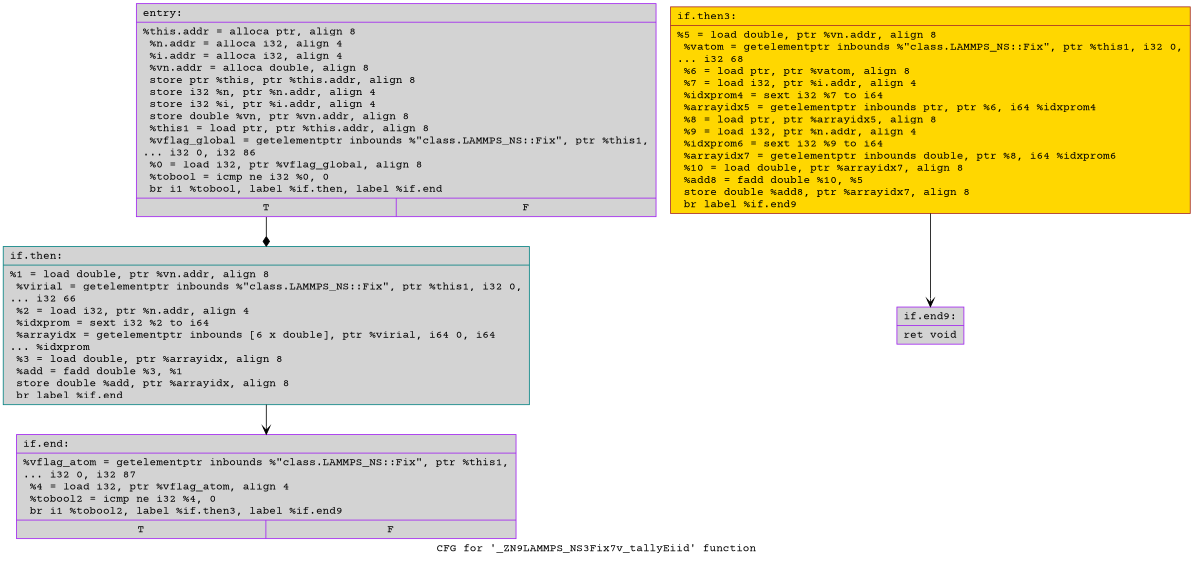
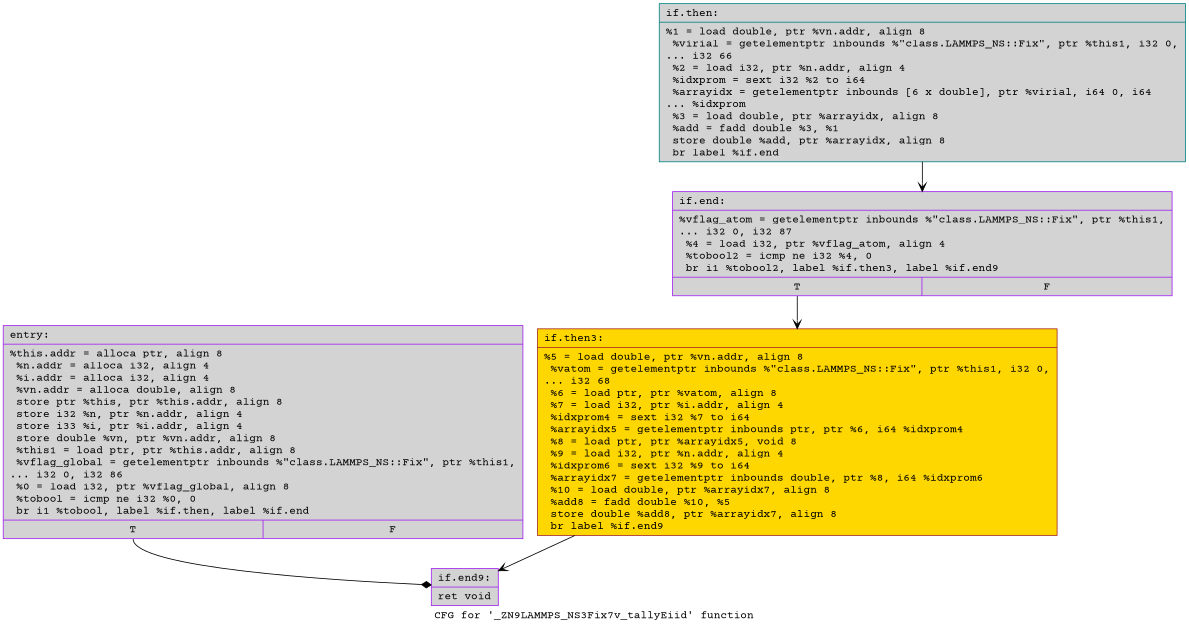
node "entry:": text "store i32 %i, ptr %i.addr, align 4" -> "store i33 %i, ptr %i.addr, align 4"
node "if.then3:": text "%8 = load ptr, ptr %arrayidx5, align 8" -> "%8 = load ptr, ptr %arrayidx5, void 8"
edge "entry:" -> "if.then:": now "entry:" -> "if.end9:"
edge "if.end:" -> "if.then3:": added
